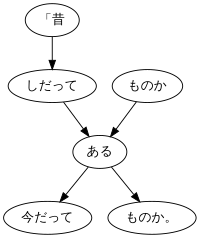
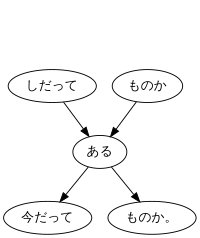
node "「昔": removed
